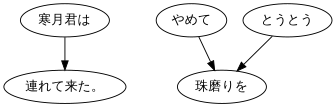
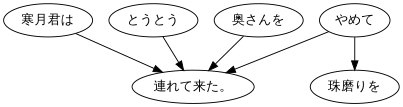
node "奥さんを": added
edge "とうとう" -> "珠磨りを": now "とうとう" -> "連れて来た。"
edge "やめて" -> "連れて来た。": added
